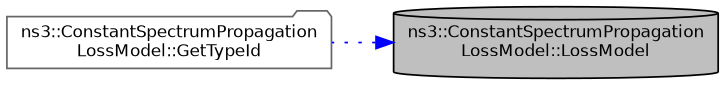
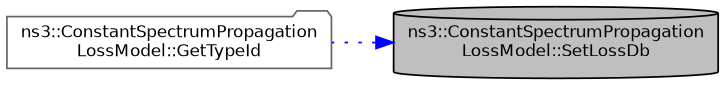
node "ns3::ConstantSpectrumPropagation LossModel::LossModel": label "ns3::ConstantSpectrumPropagation LossModel::LossModel" -> "ns3::ConstantSpectrumPropagation LossModel::SetLossDb"
